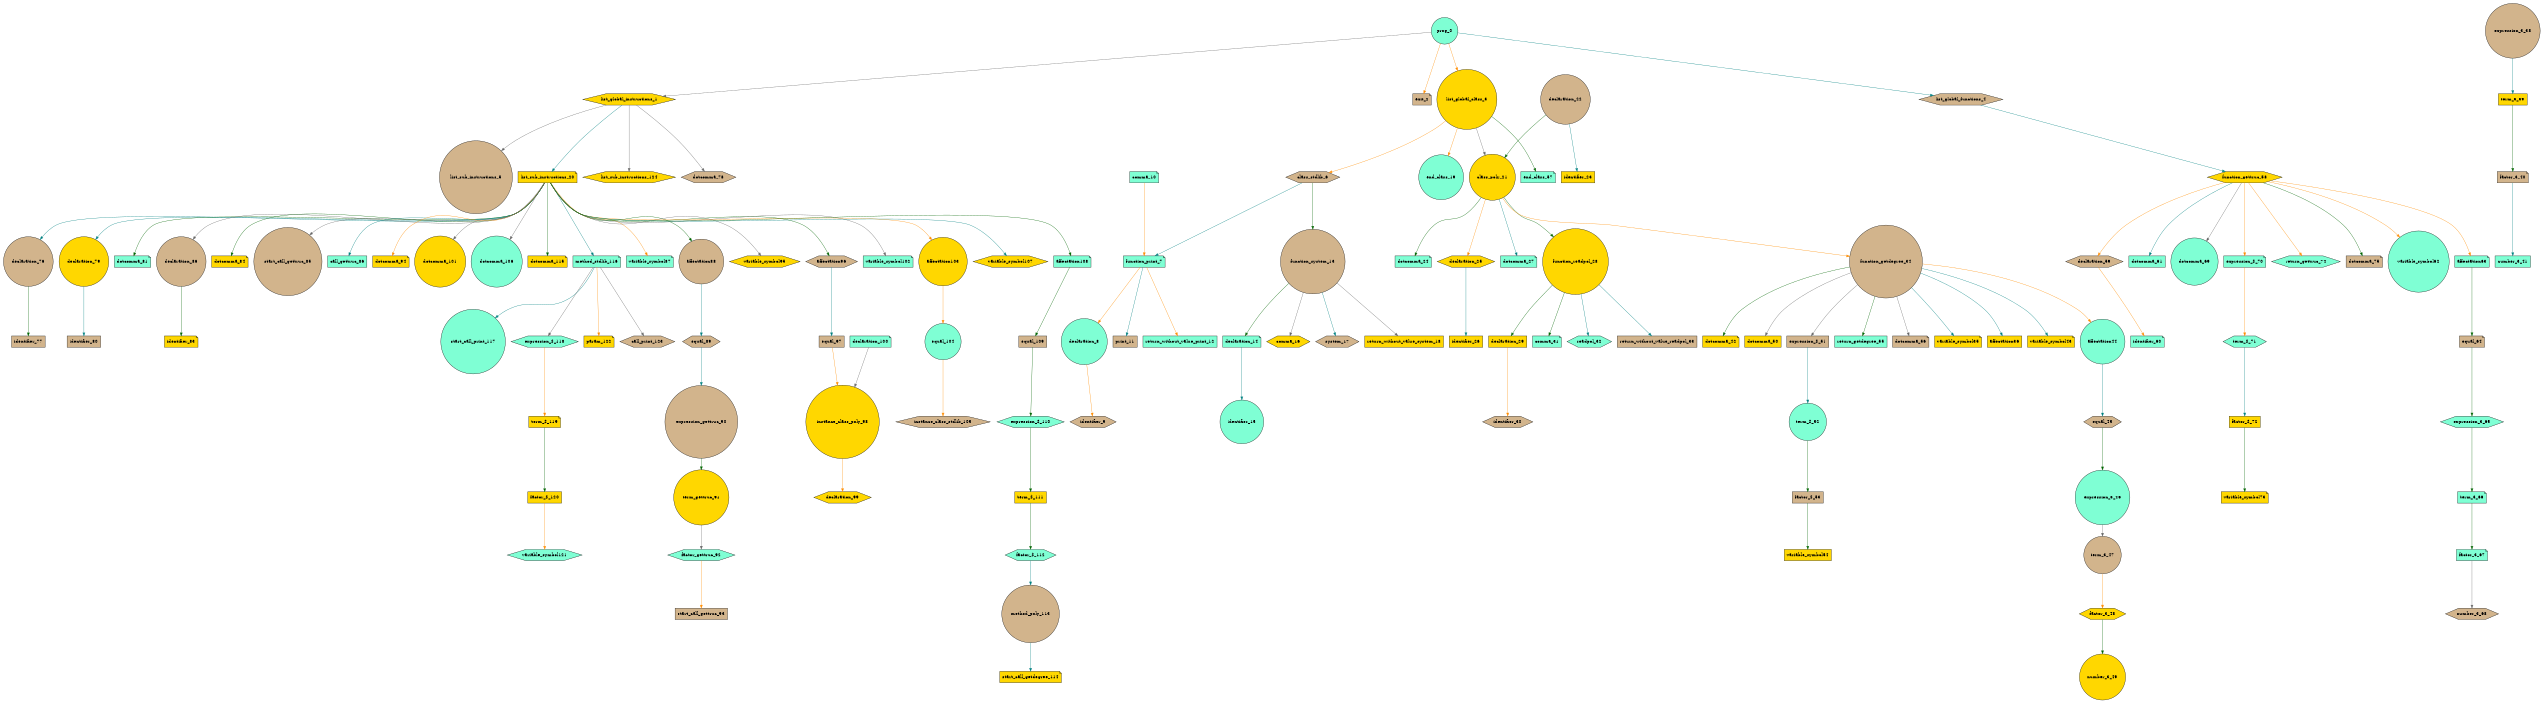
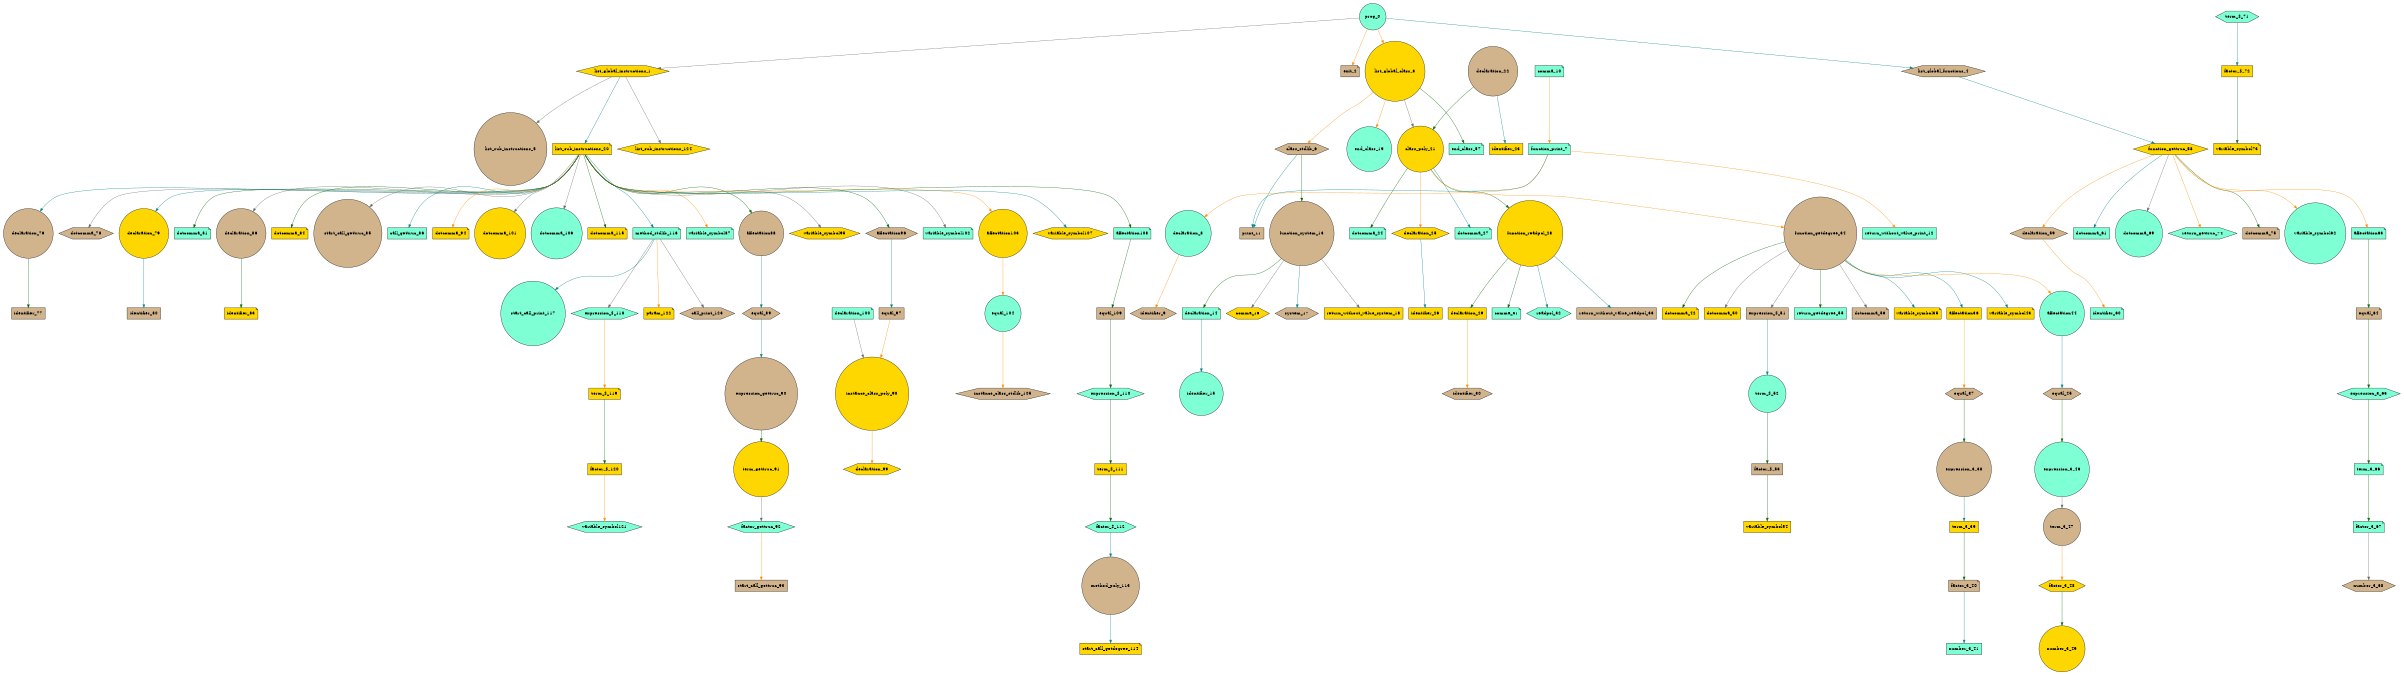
edge "list_global_instructions_1" -> "dotcomma_78": now "list_sub_instructions_20" -> "dotcomma_78"
edge "class_stdlib_6" -> "function_print_7": now "class_stdlib_6" -> "print_11"
node "expression_$_70": removed
node "equal_37": added
